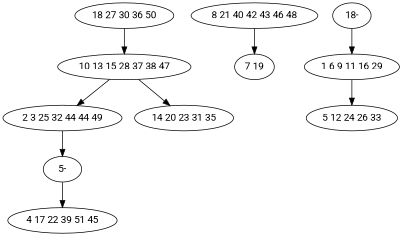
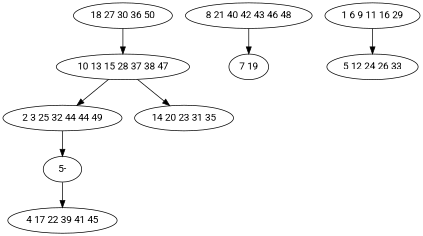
node "18-": removed
node "4 17 22 39 51 45": label "4 17 22 39 51 45" -> "4 17 22 39 41 45"
